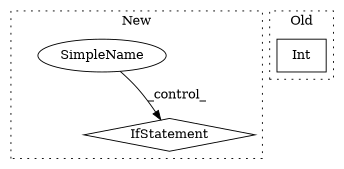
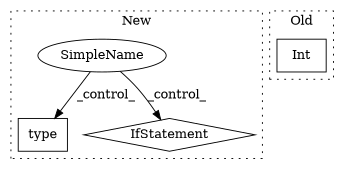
node "type": added
